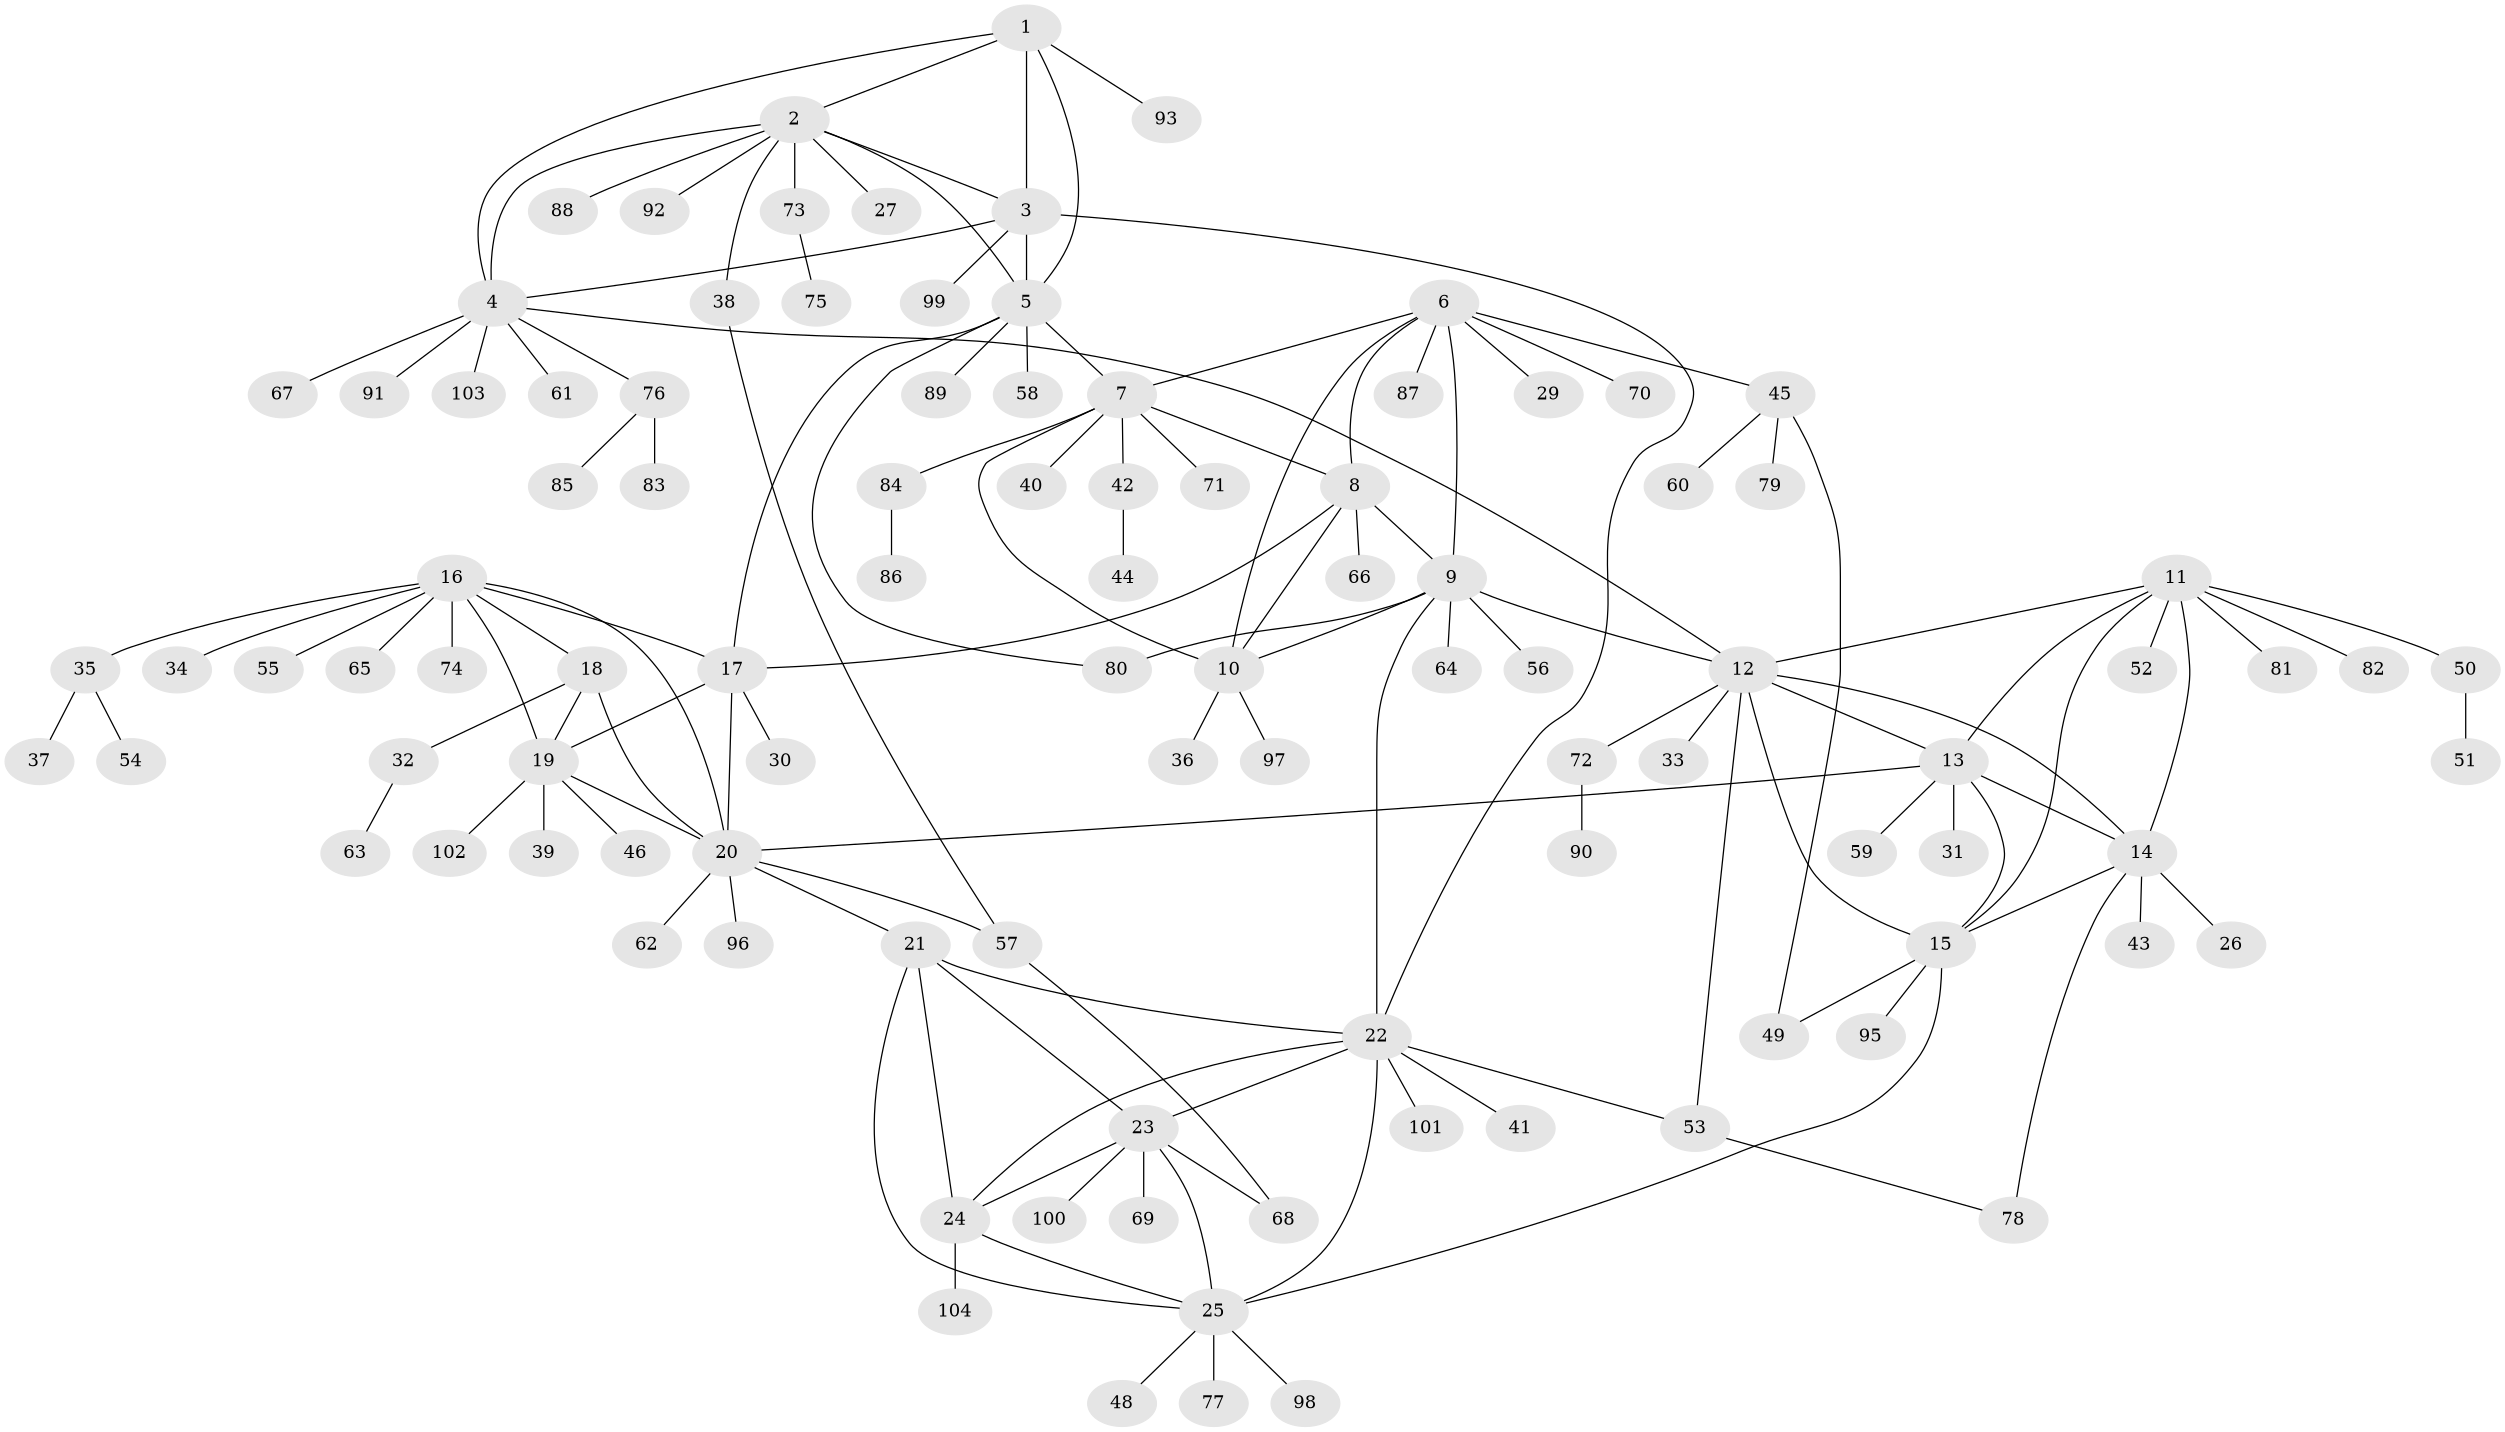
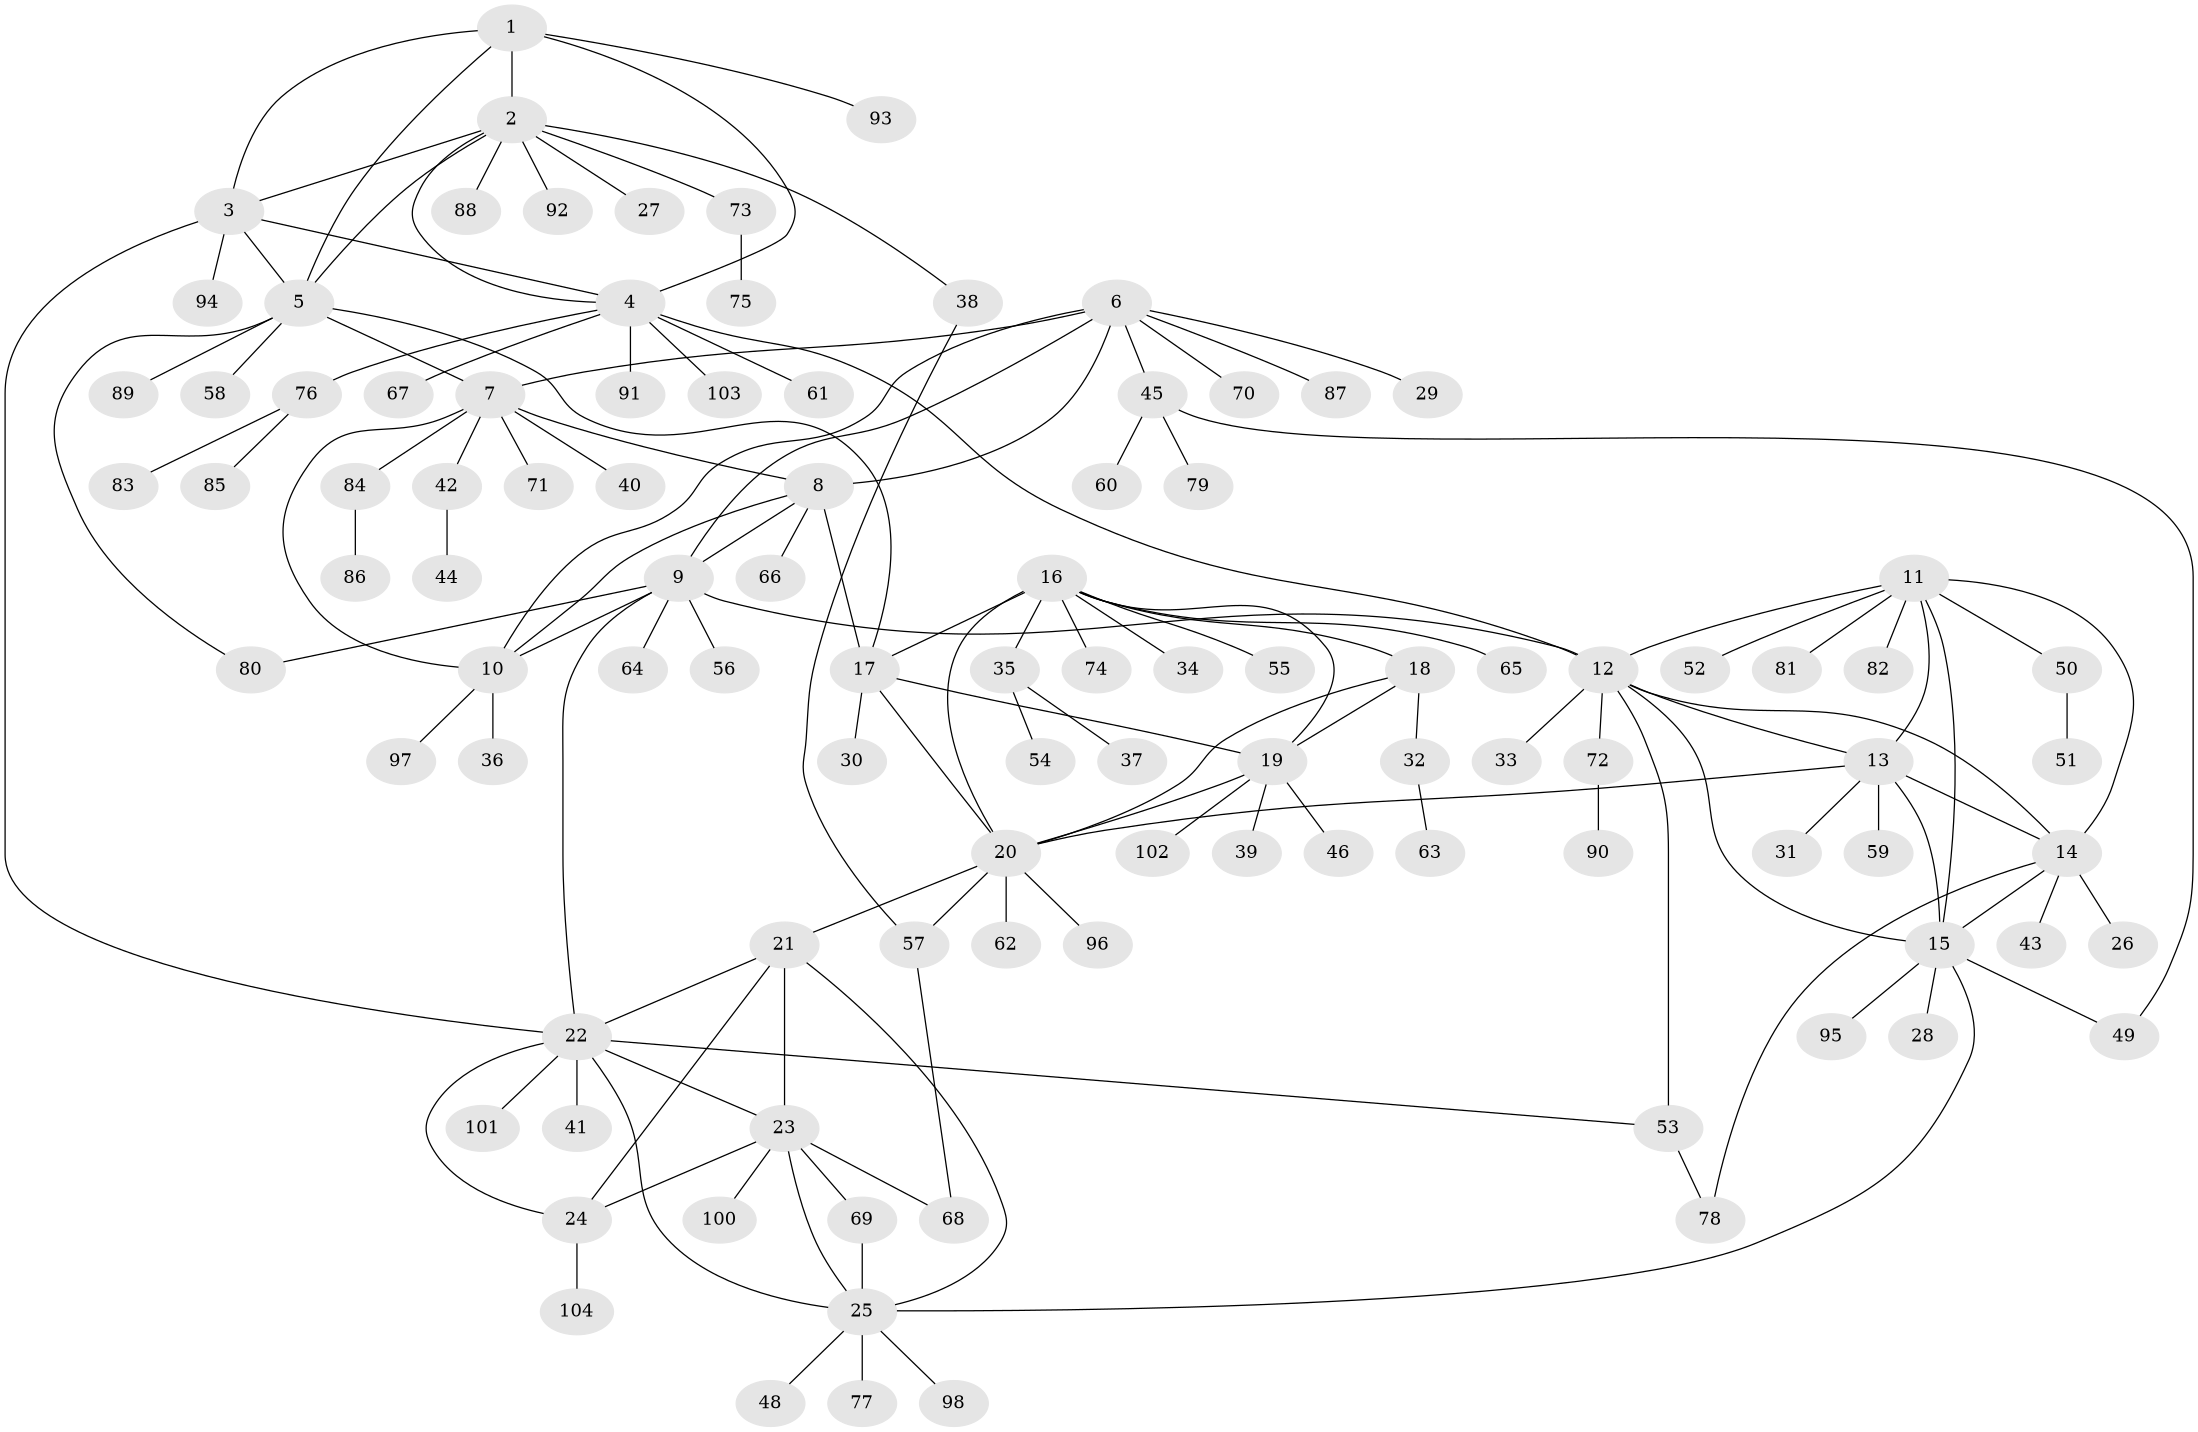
node "99": label "99" -> "94"
node "28": added
edge "24" -- "25": now "69" -- "25"
